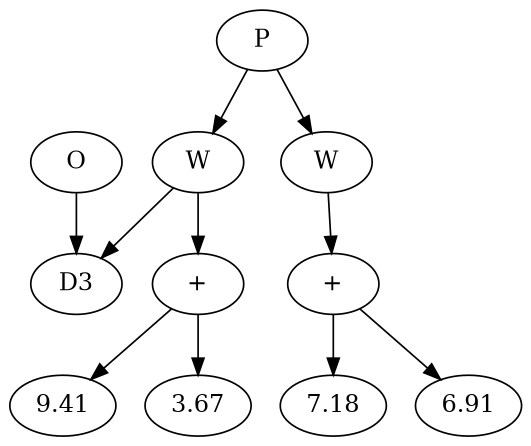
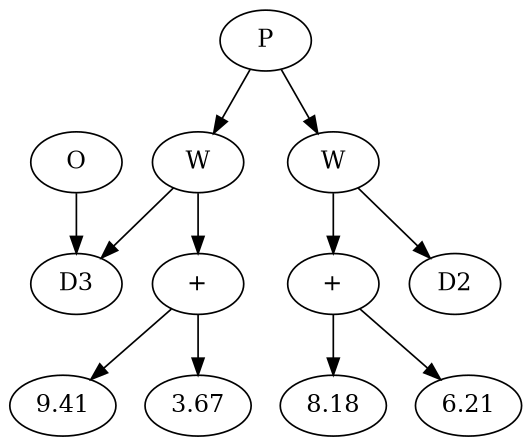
node "D2": added
node "7.18": label "7.18" -> "8.18"
node "6.91": label "6.91" -> "6.21"
